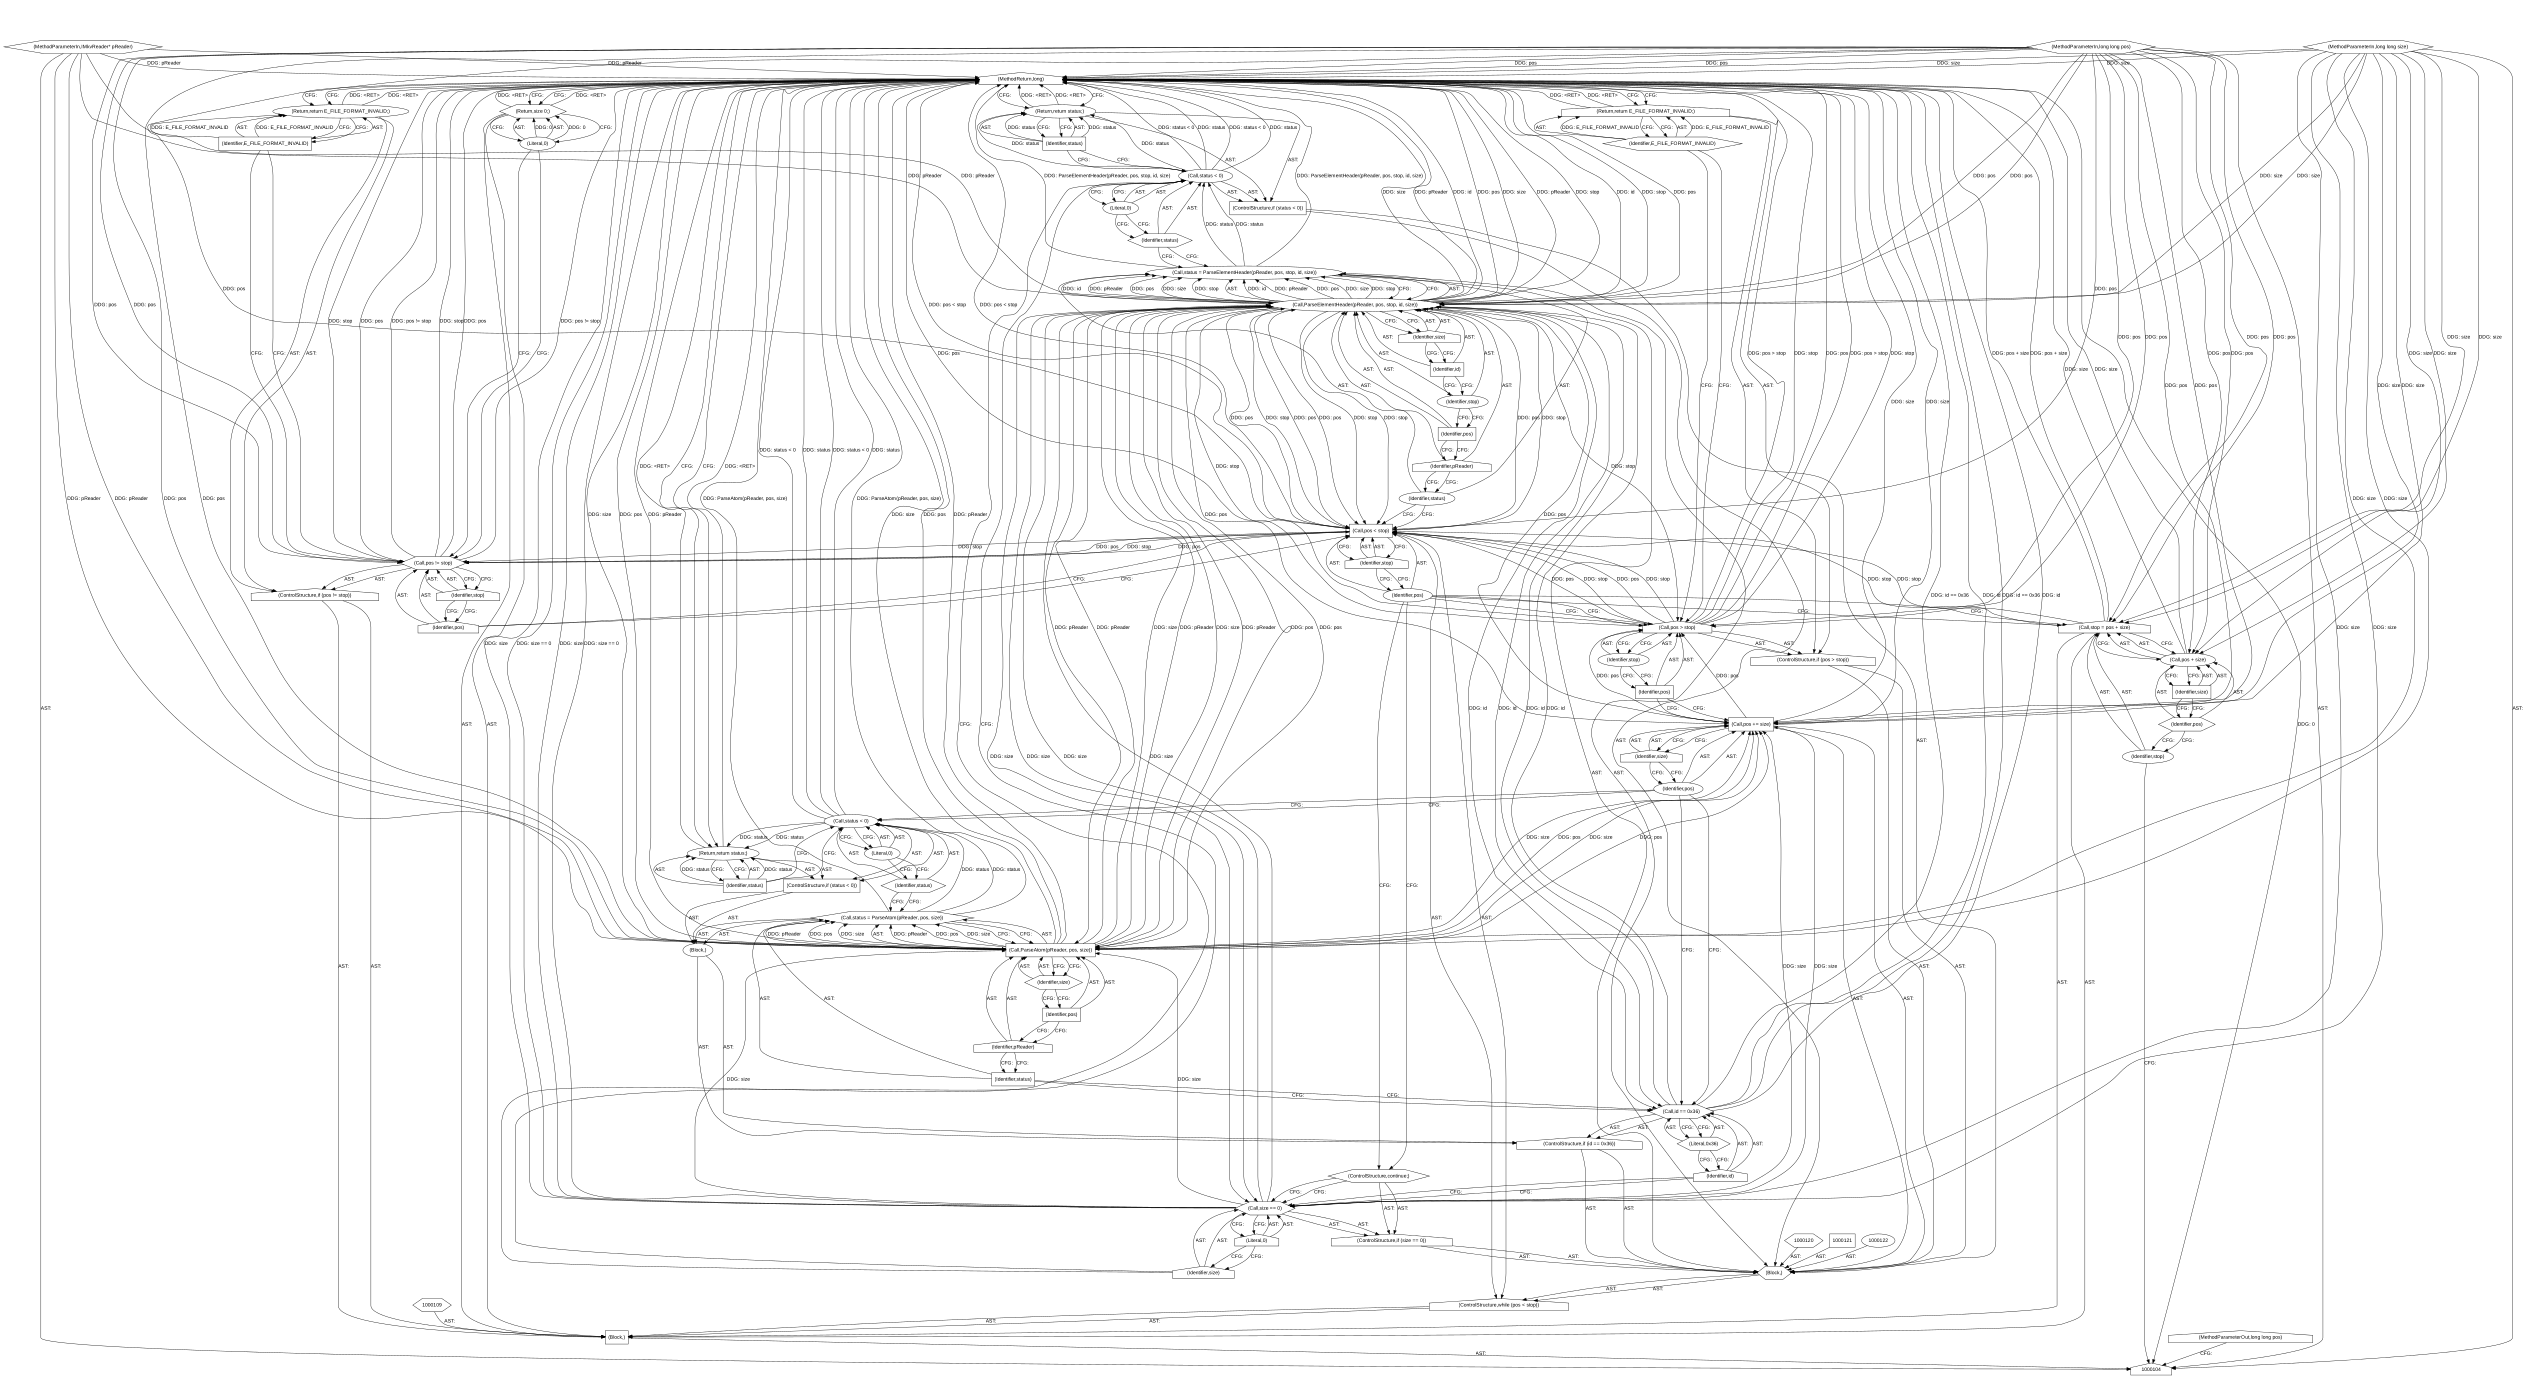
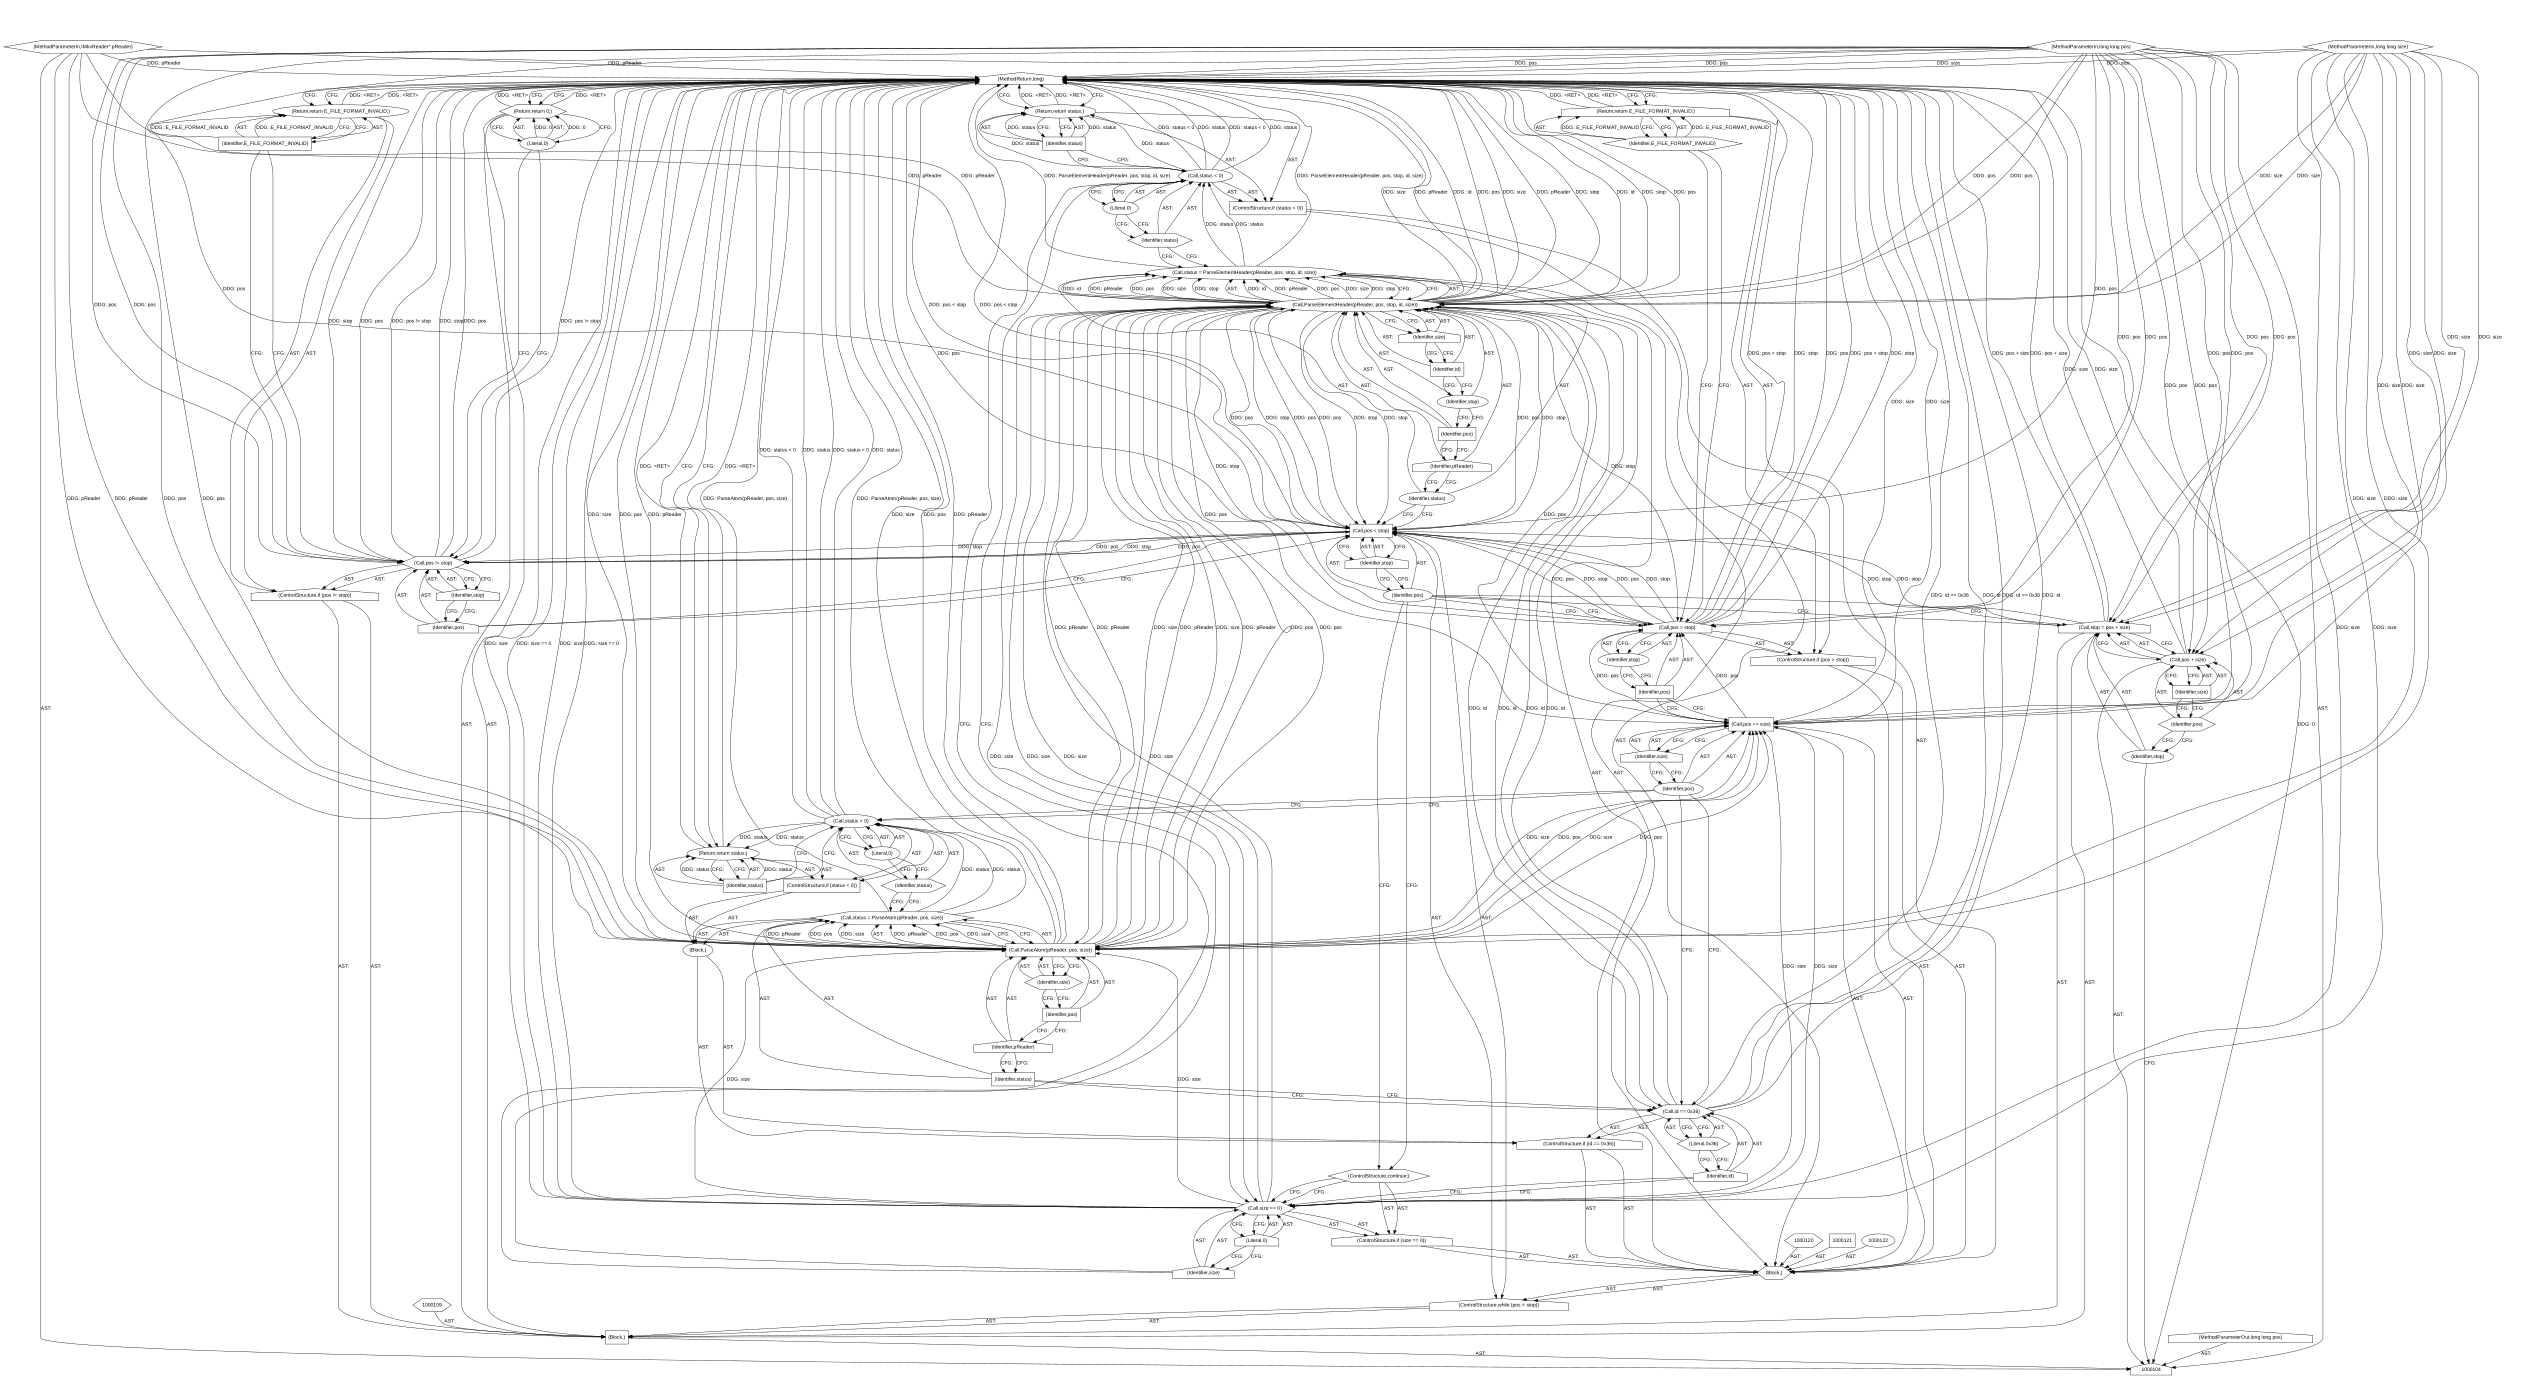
node "(Return,size 0;)": label "(Return,size 0;)" -> "(Return,return 0;)"
edge "(MethodParameterIn,long long size)" -> "1000104": now "(Call,pos + size)" -> "1000104"
edge "(MethodParameterOut,long long pos)" -> "1000104": label "CFG: " -> "AST: "
